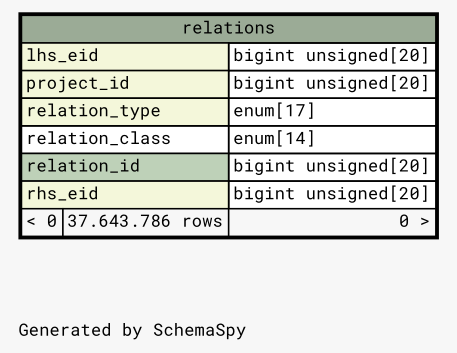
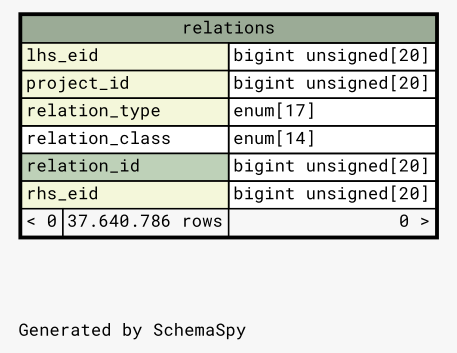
node "relations": text "37.643.786 rows" -> "37.640.786 rows"
